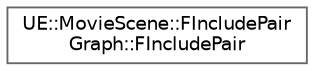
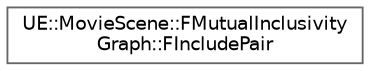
node "UE::MovieScene::FIncludePair Graph::FIncludePair": label "UE::MovieScene::FIncludePair Graph::FIncludePair" -> "UE::MovieScene::FMutualInclusivity Graph::FIncludePair"
